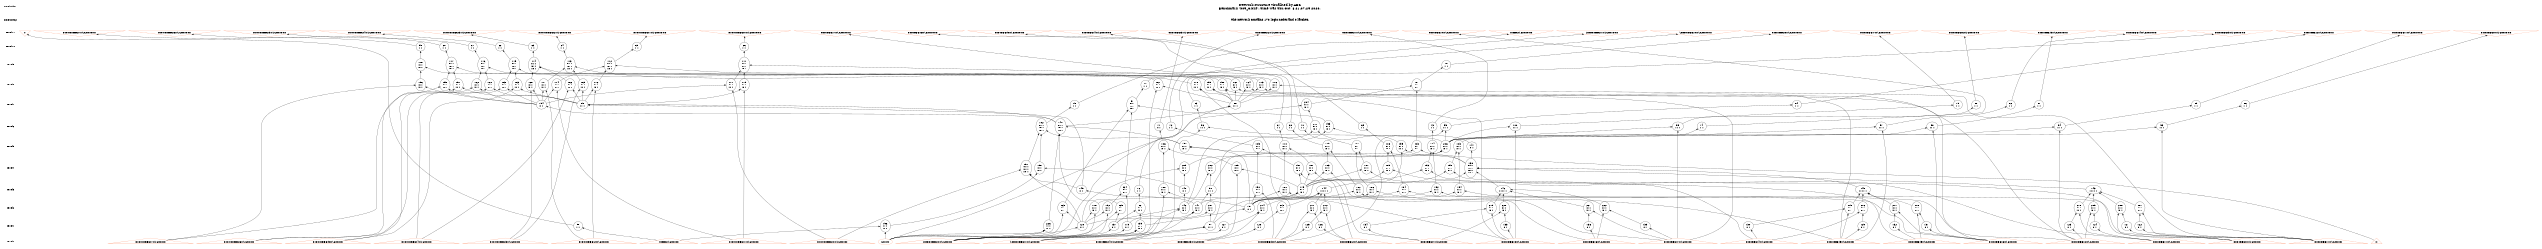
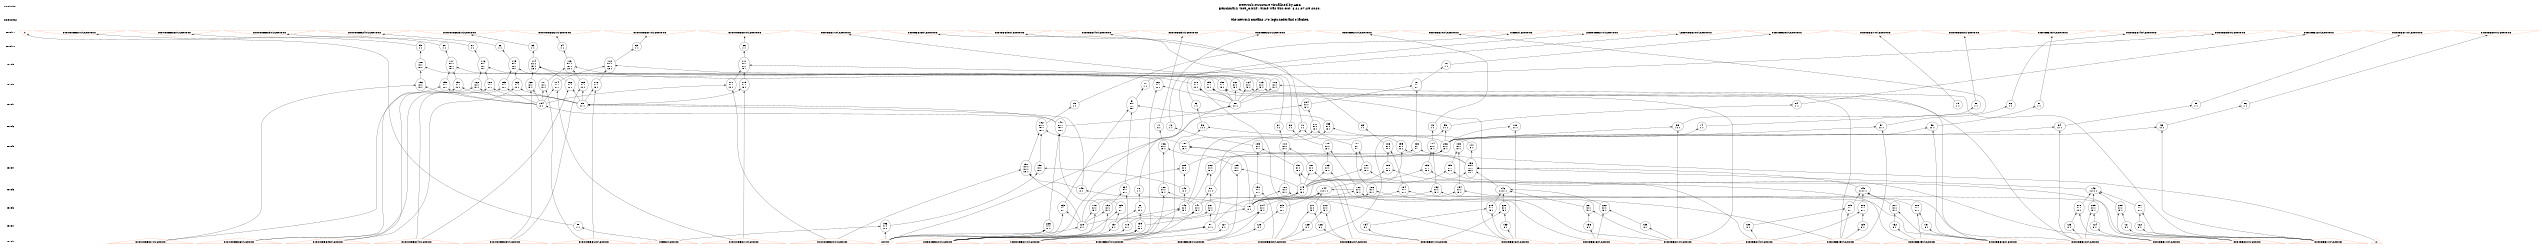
edge "100 11 1" -> "79 1 1": removed
edge "150 0- 1 -0 1" -> "140 0-- 1 -0- 1 --0 1": now "150 0- 1 -0 1" -> "70 1 1"
edge "212 0- 1 -0 1" -> "144 1111 1": now "182 0- 1 -0 1" -> "144 1111 1"
